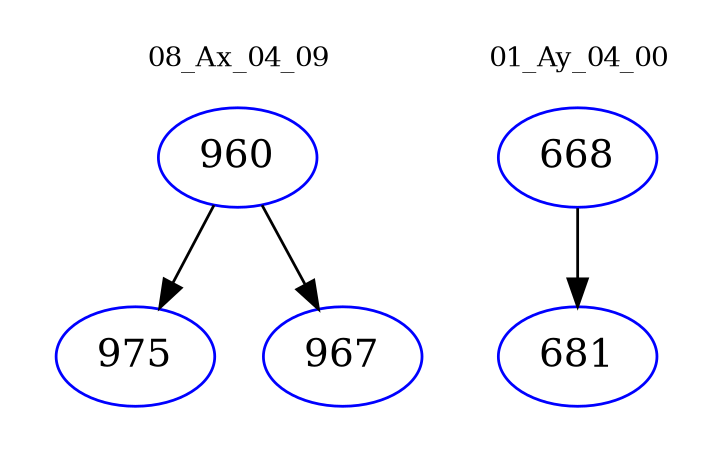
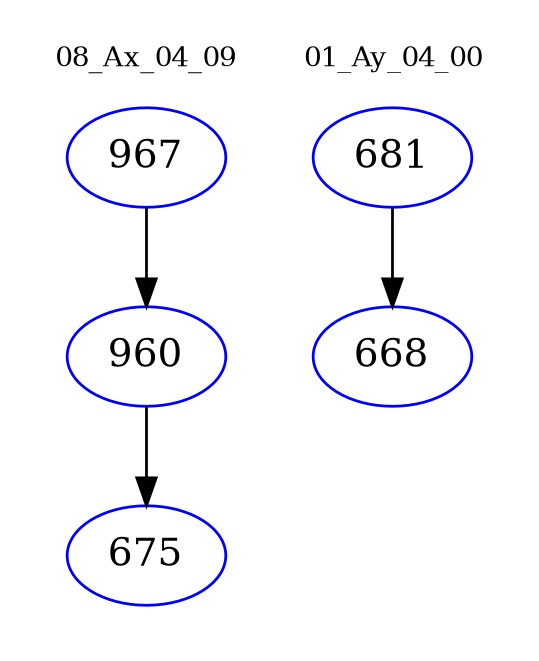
edge "668" -> "681": reversed
edge "960" -> "967": reversed
node "975": label "975" -> "675"
